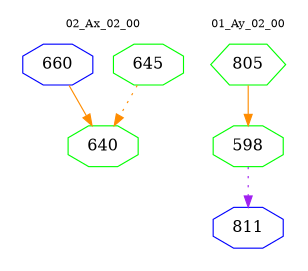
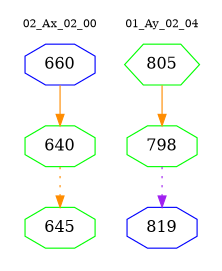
cluster "01_Ay_02_00": label "01_Ay_02_00" -> "01_Ay_02_04"
edge "645" -> "640": reversed
node "598": label "598" -> "798"
node "811": label "811" -> "819"
